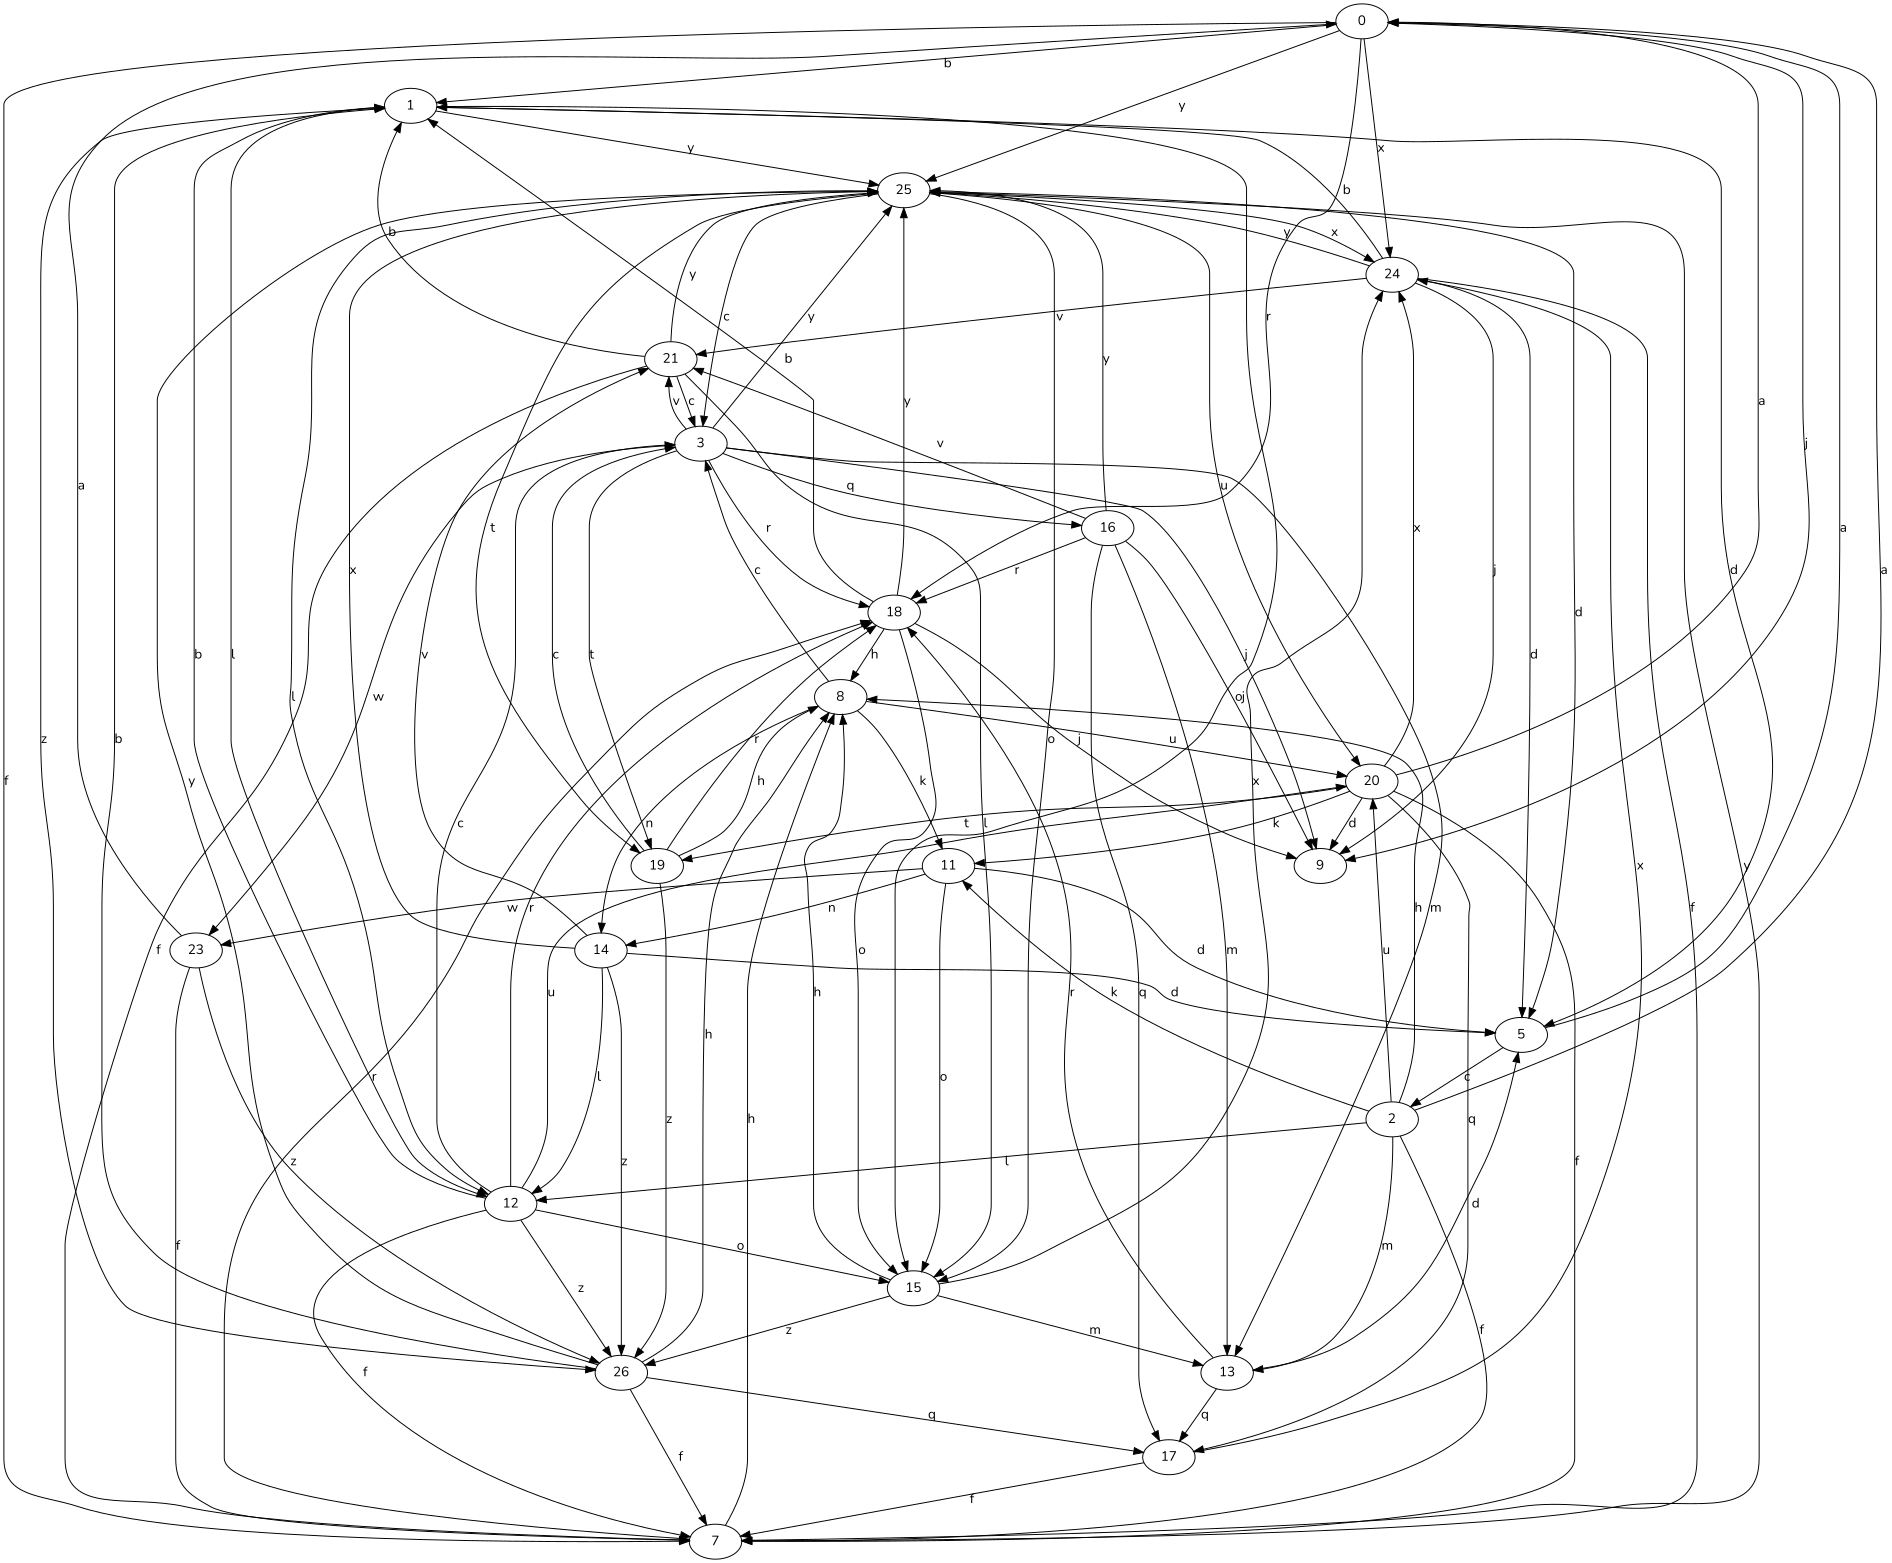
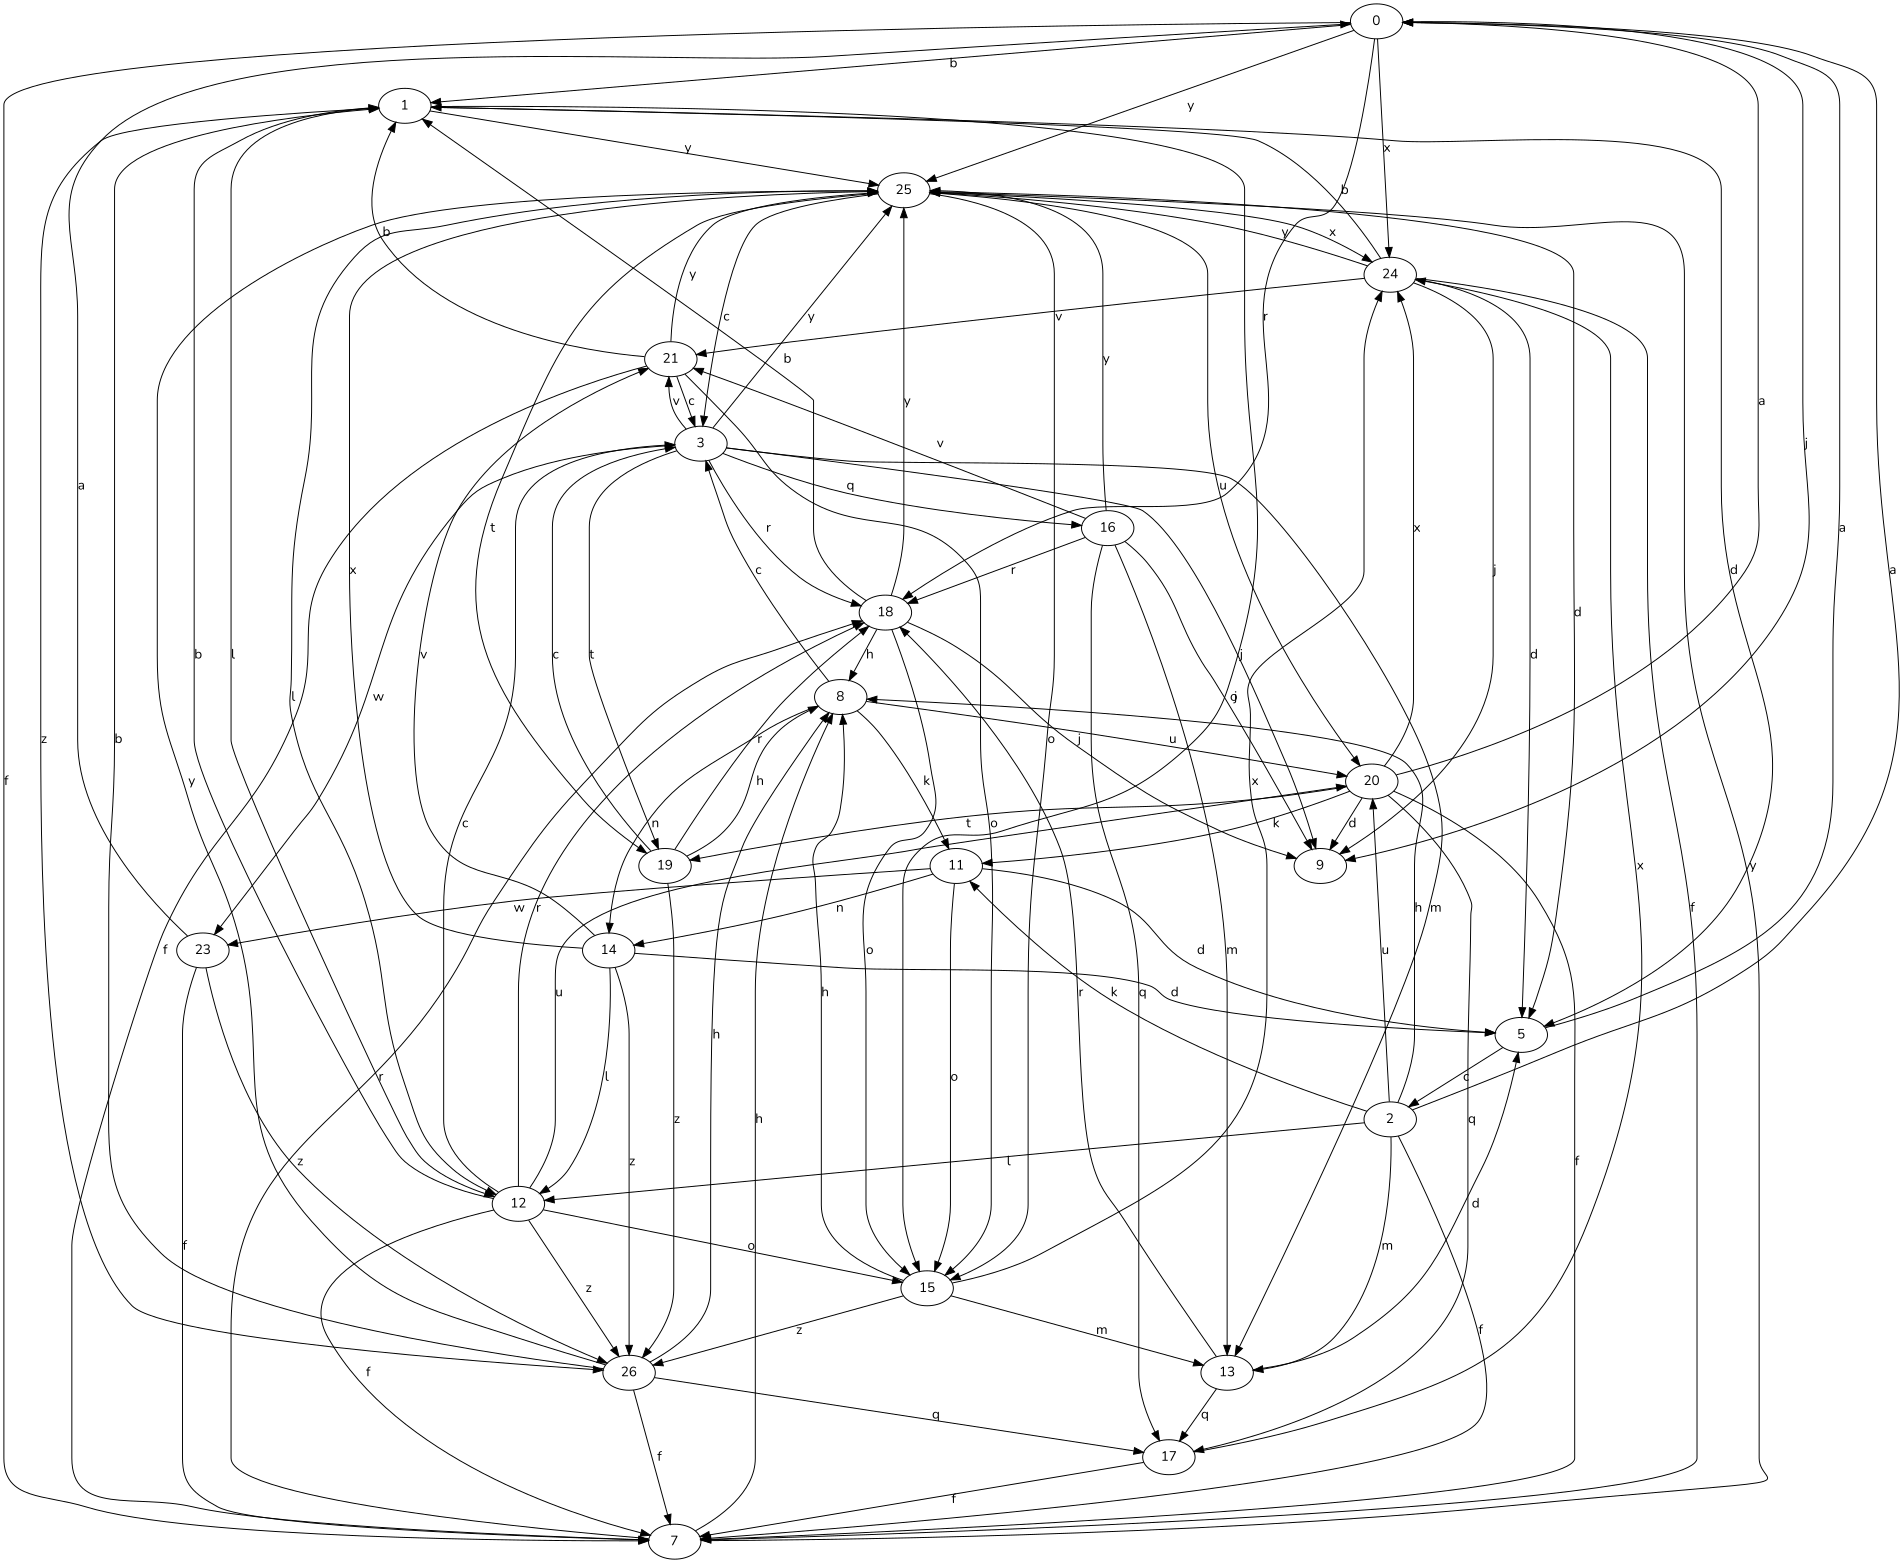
edge "21" -> "15": label "l" -> "o"
